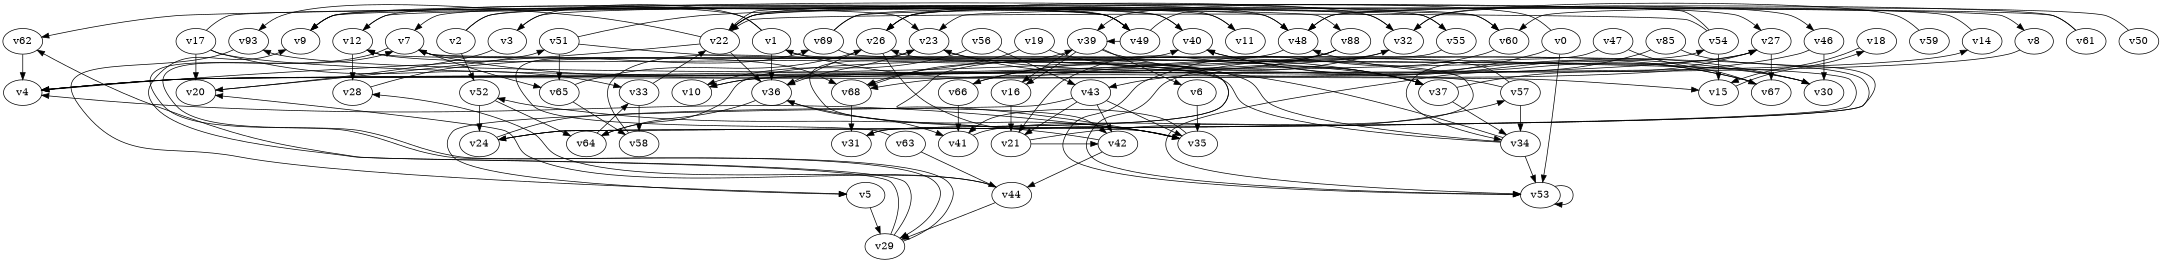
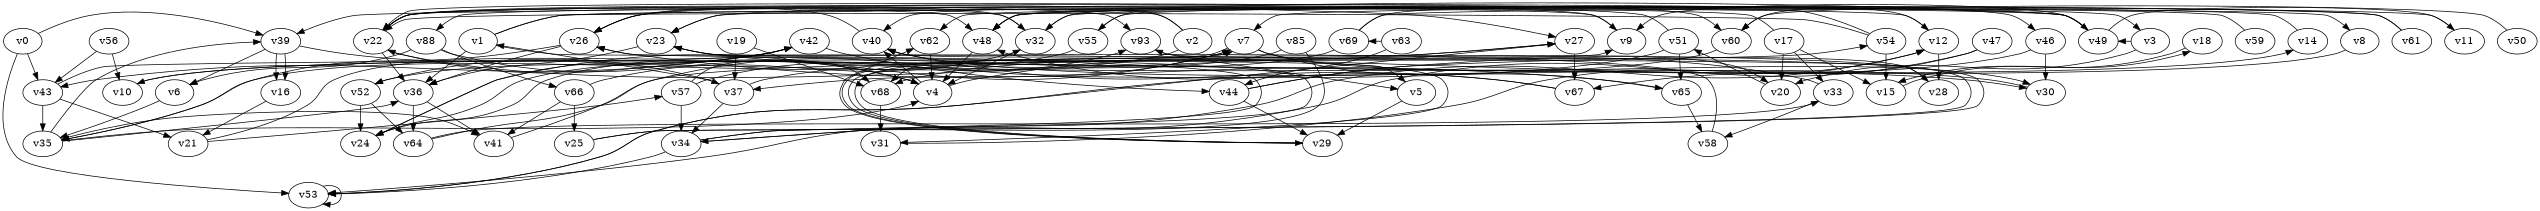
edge "v88" -> "v21": now "v88" -> "v6"
edge "v43" -> "v42": reversed
node "v25": added
